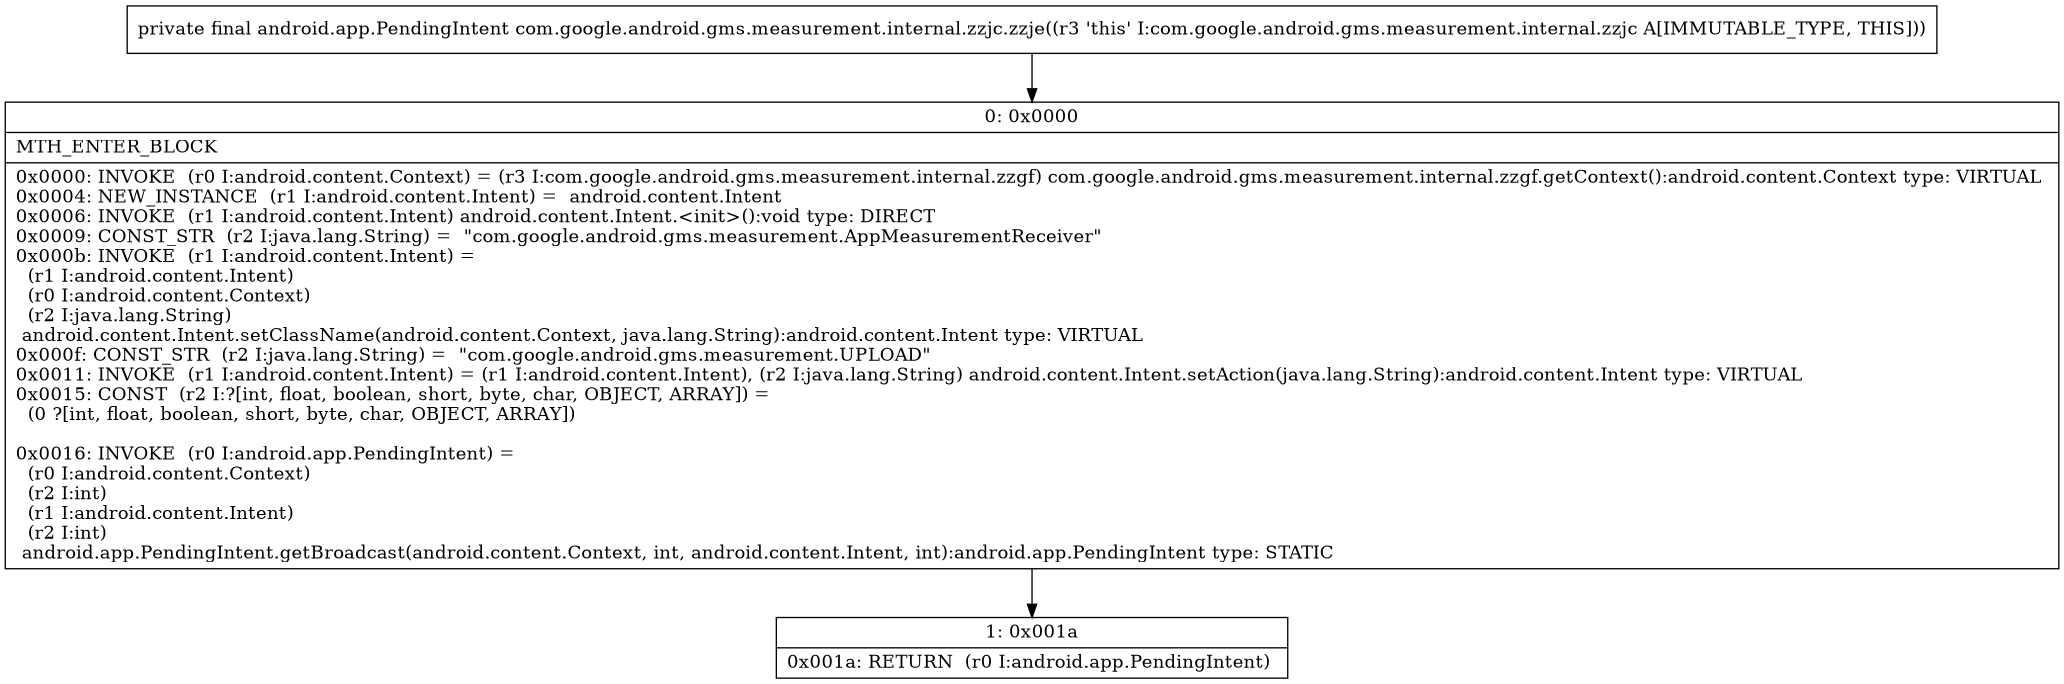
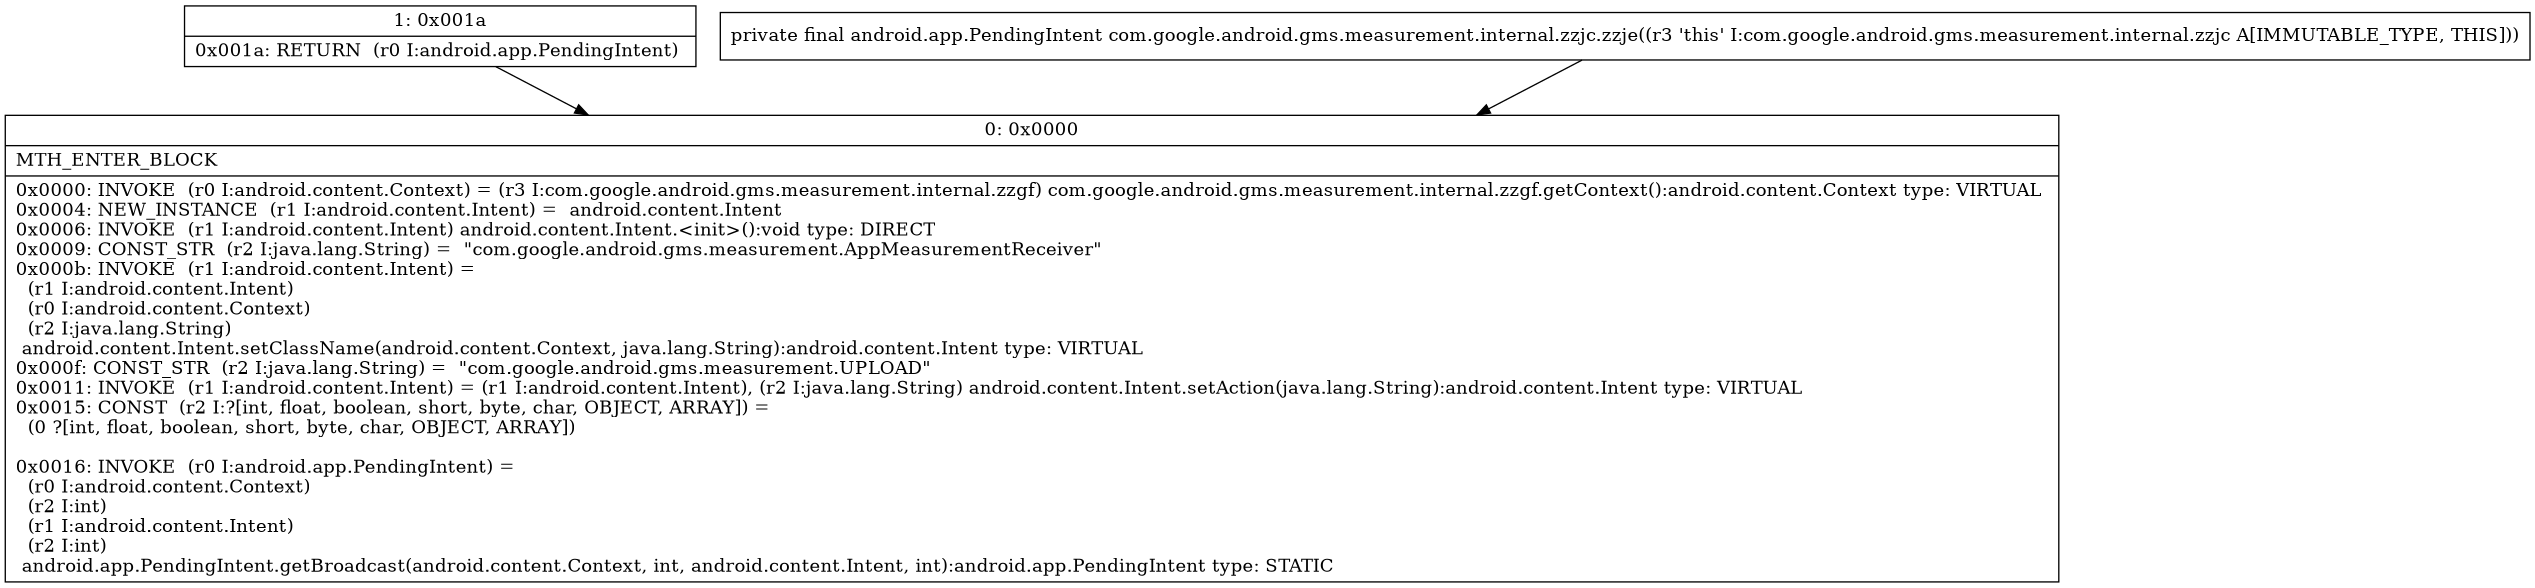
edge "0: 0x0000" -> "1: 0x001a": reversed
